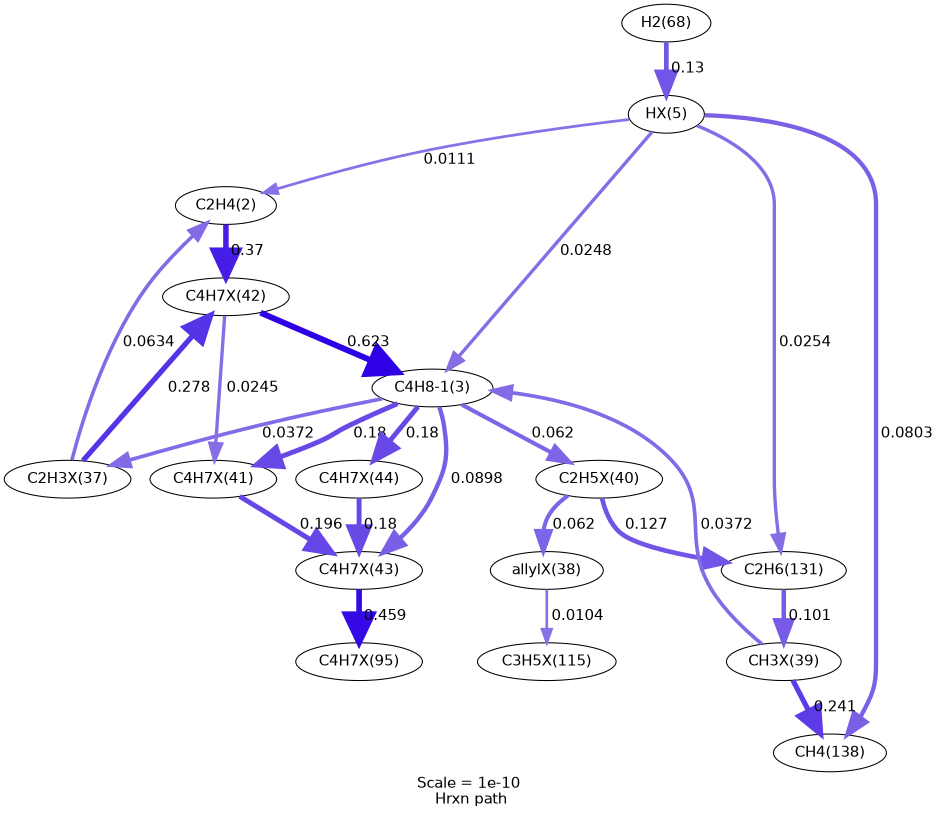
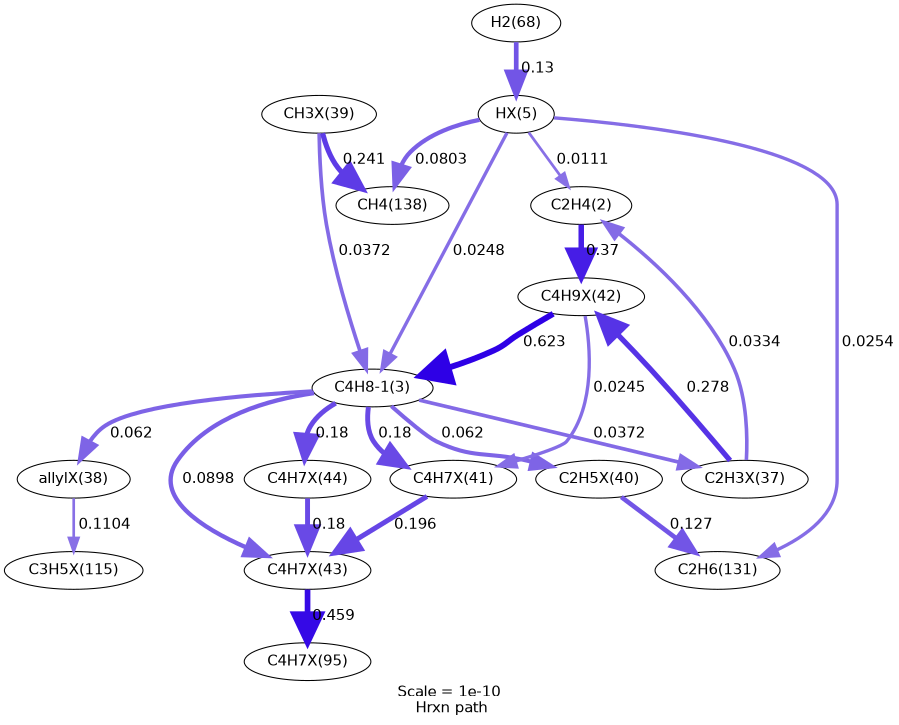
node "C4H7X(42)": label "C4H7X(42)" -> "C4H9X(42)"
edge "C2H3X(37)" -> "C2H4(2)": label " 0.0634" -> " 0.0334"
edge "C2H5X(40)" -> "allylX(38)": now "C4H8-1(3)" -> "allylX(38)"
edge "C2H6(131)" -> "CH3X(39)": removed, label "0.101"
edge "allylX(38)" -> "C3H5X(115)": label " 0.0104" -> " 0.1104"
